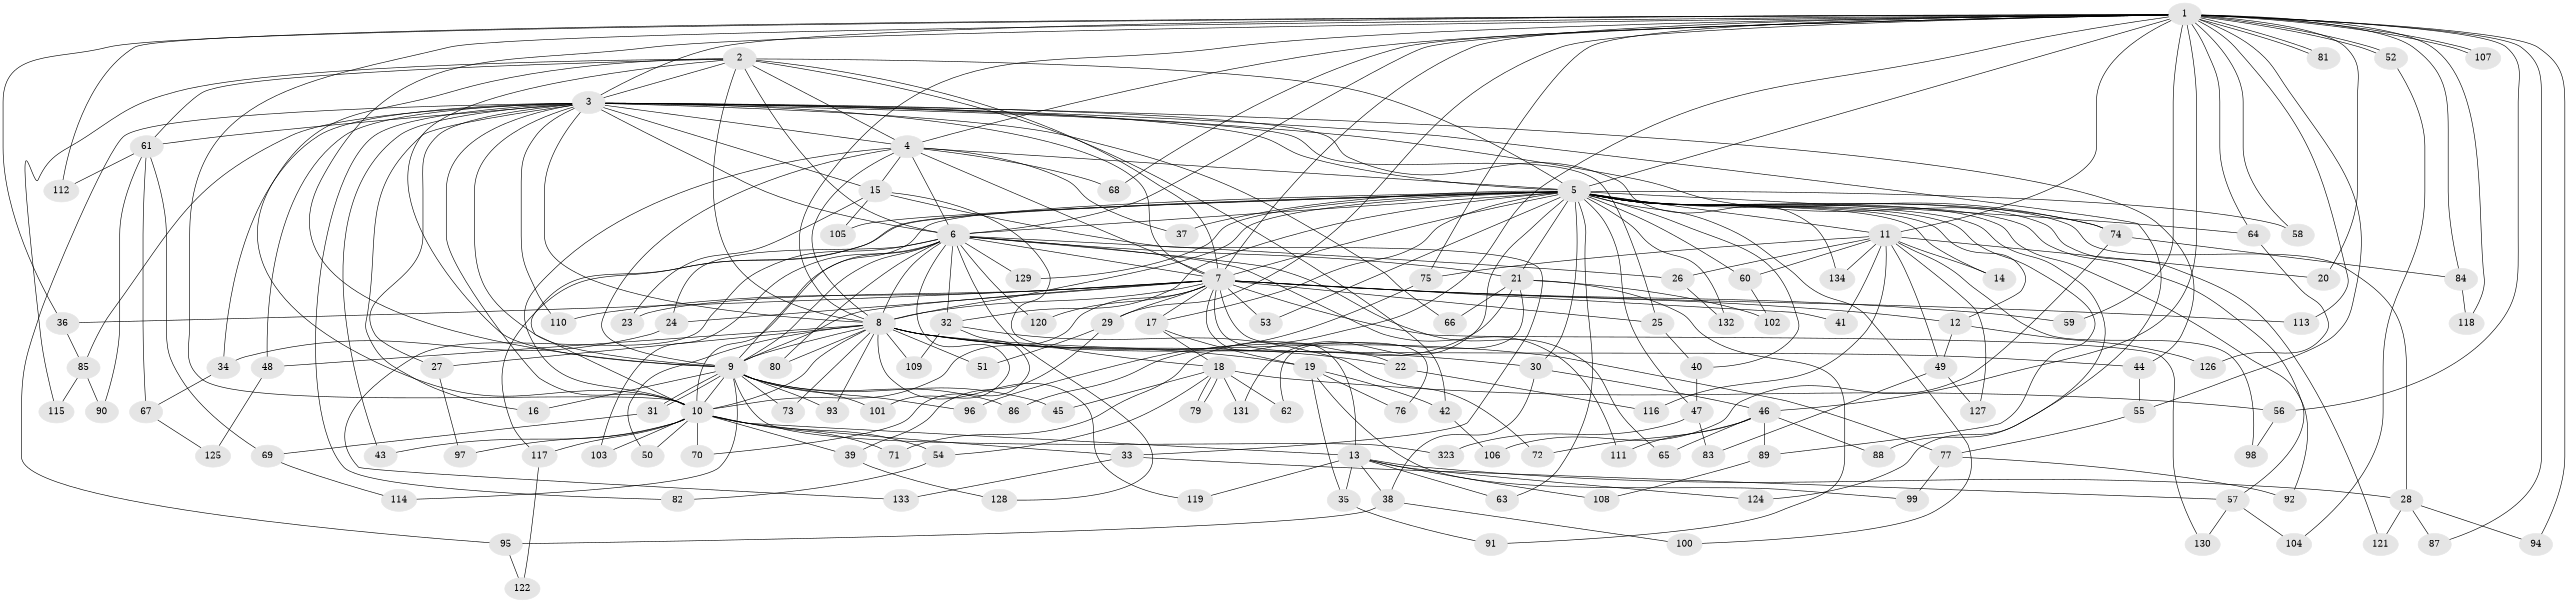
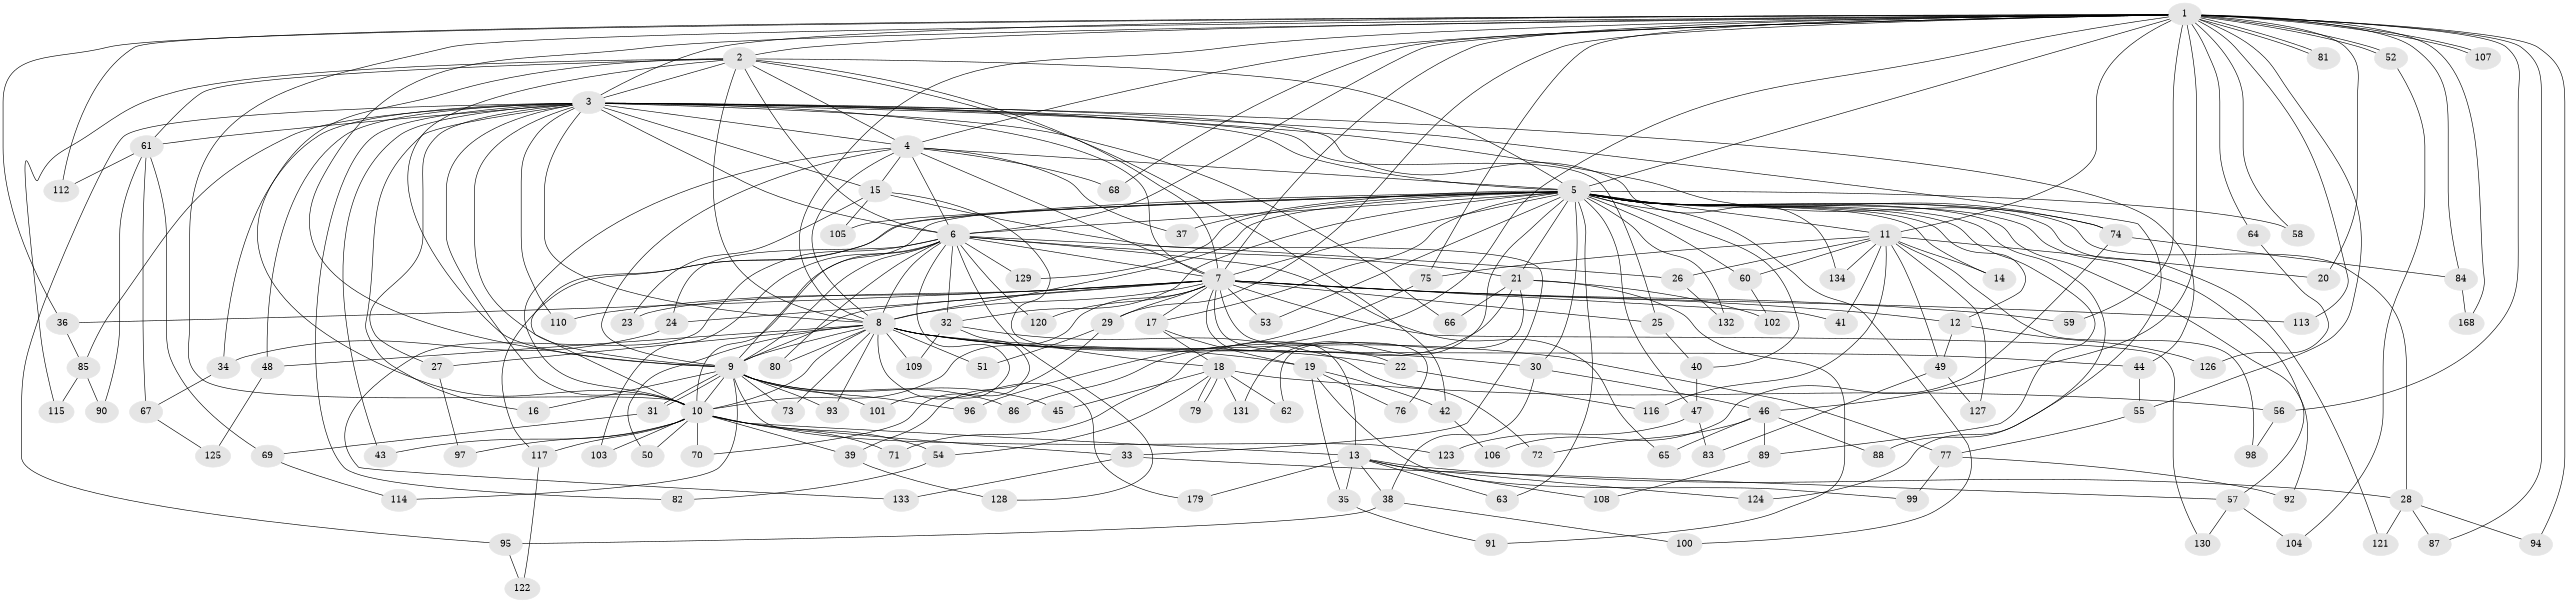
edge "1" -- "2": added
edge "5" -- "64": removed
node "118": label "118" -> "168"
node "323": label "323" -> "123"
node "111": removed
node "119": label "119" -> "179"
